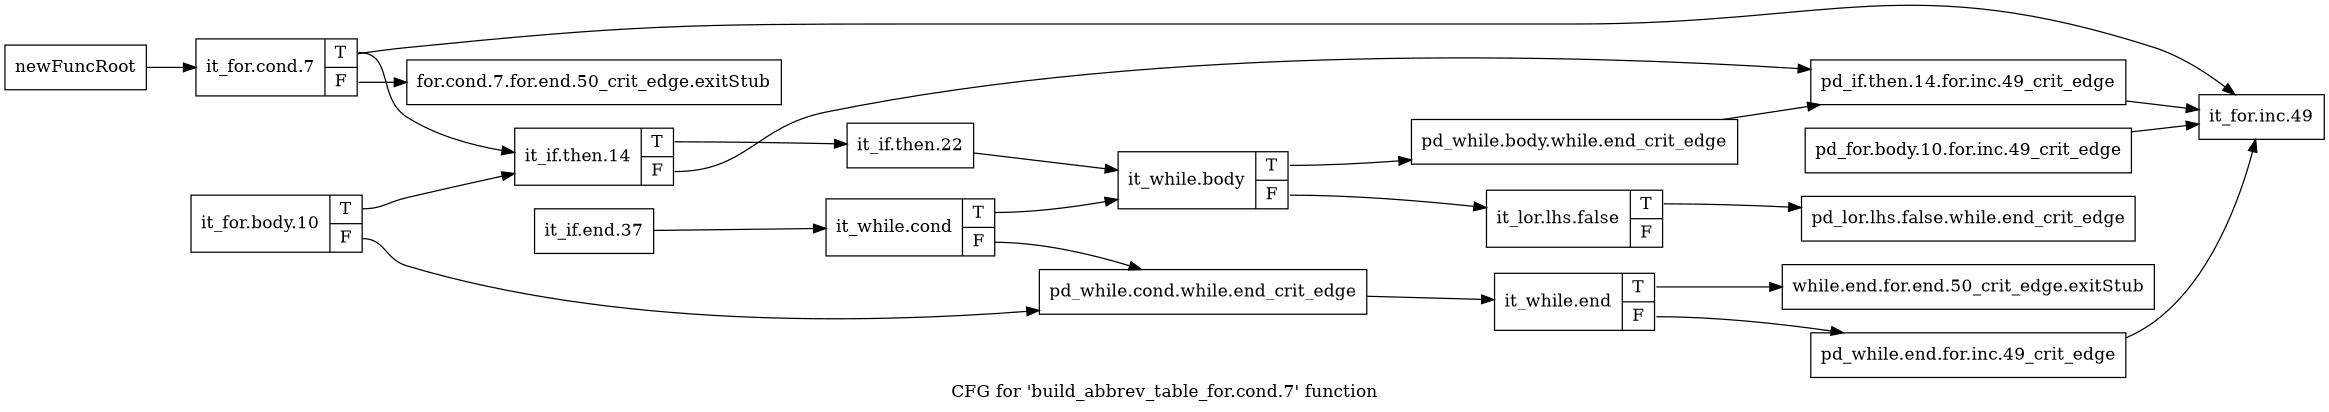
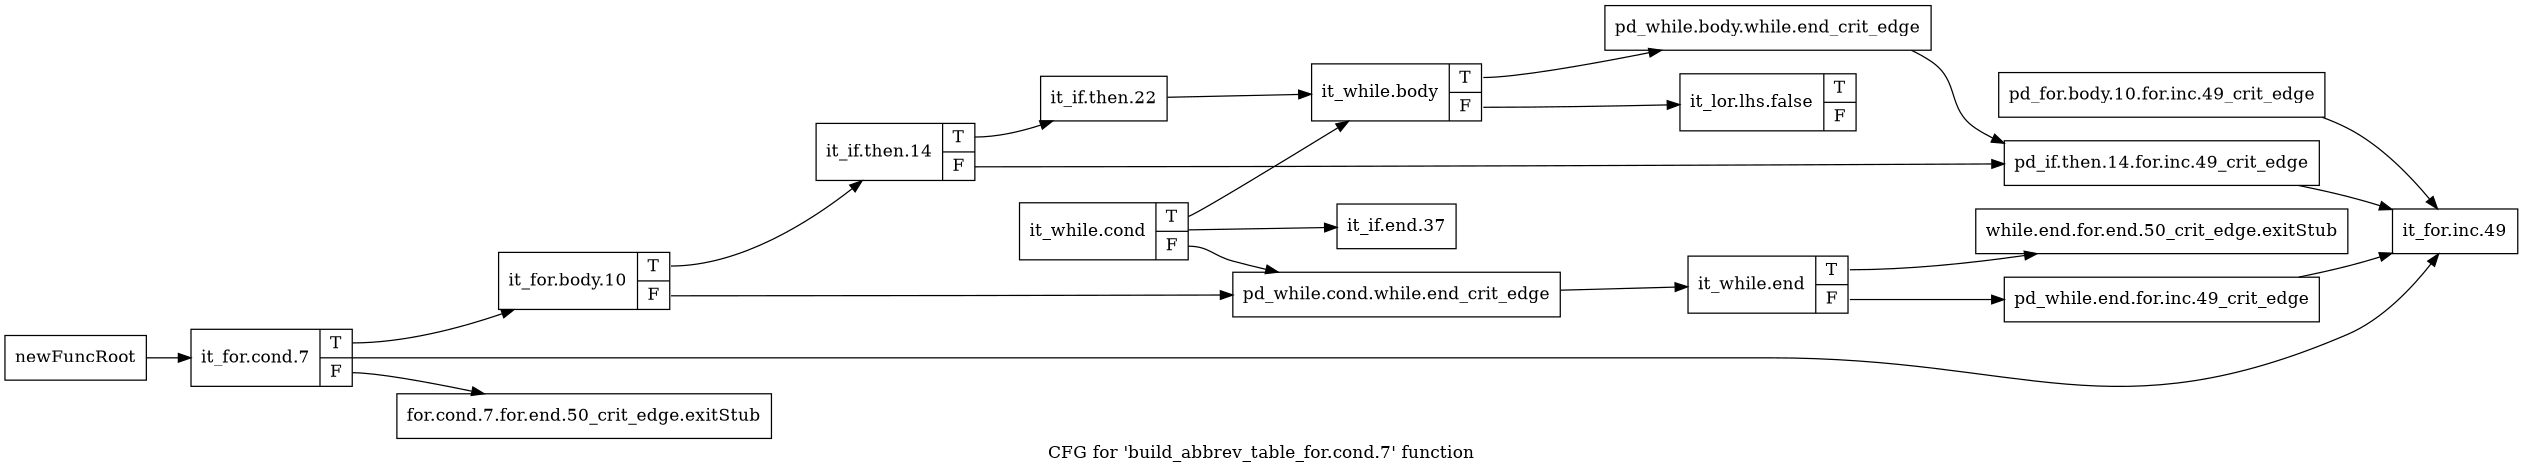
edge "it_for.cond.7" -> "it_if.then.14": now "it_for.cond.7" -> "it_for.body.10"
node "pd_lor.lhs.false.while.end_crit_edge": removed
edge "it_if.end.37" -> "it_while.cond": reversed
